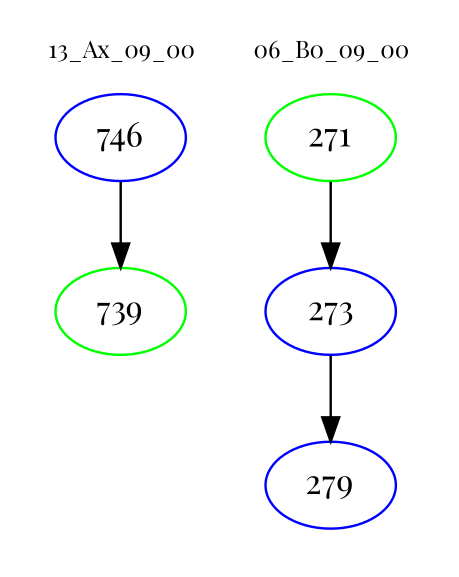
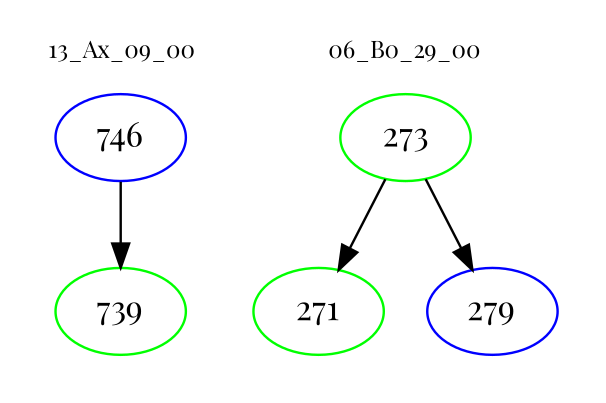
cluster "06_B0_09_00": label "06_B0_09_00" -> "06_B0_29_00"
edge "271" -> "273": reversed
node "273": color blue -> green
